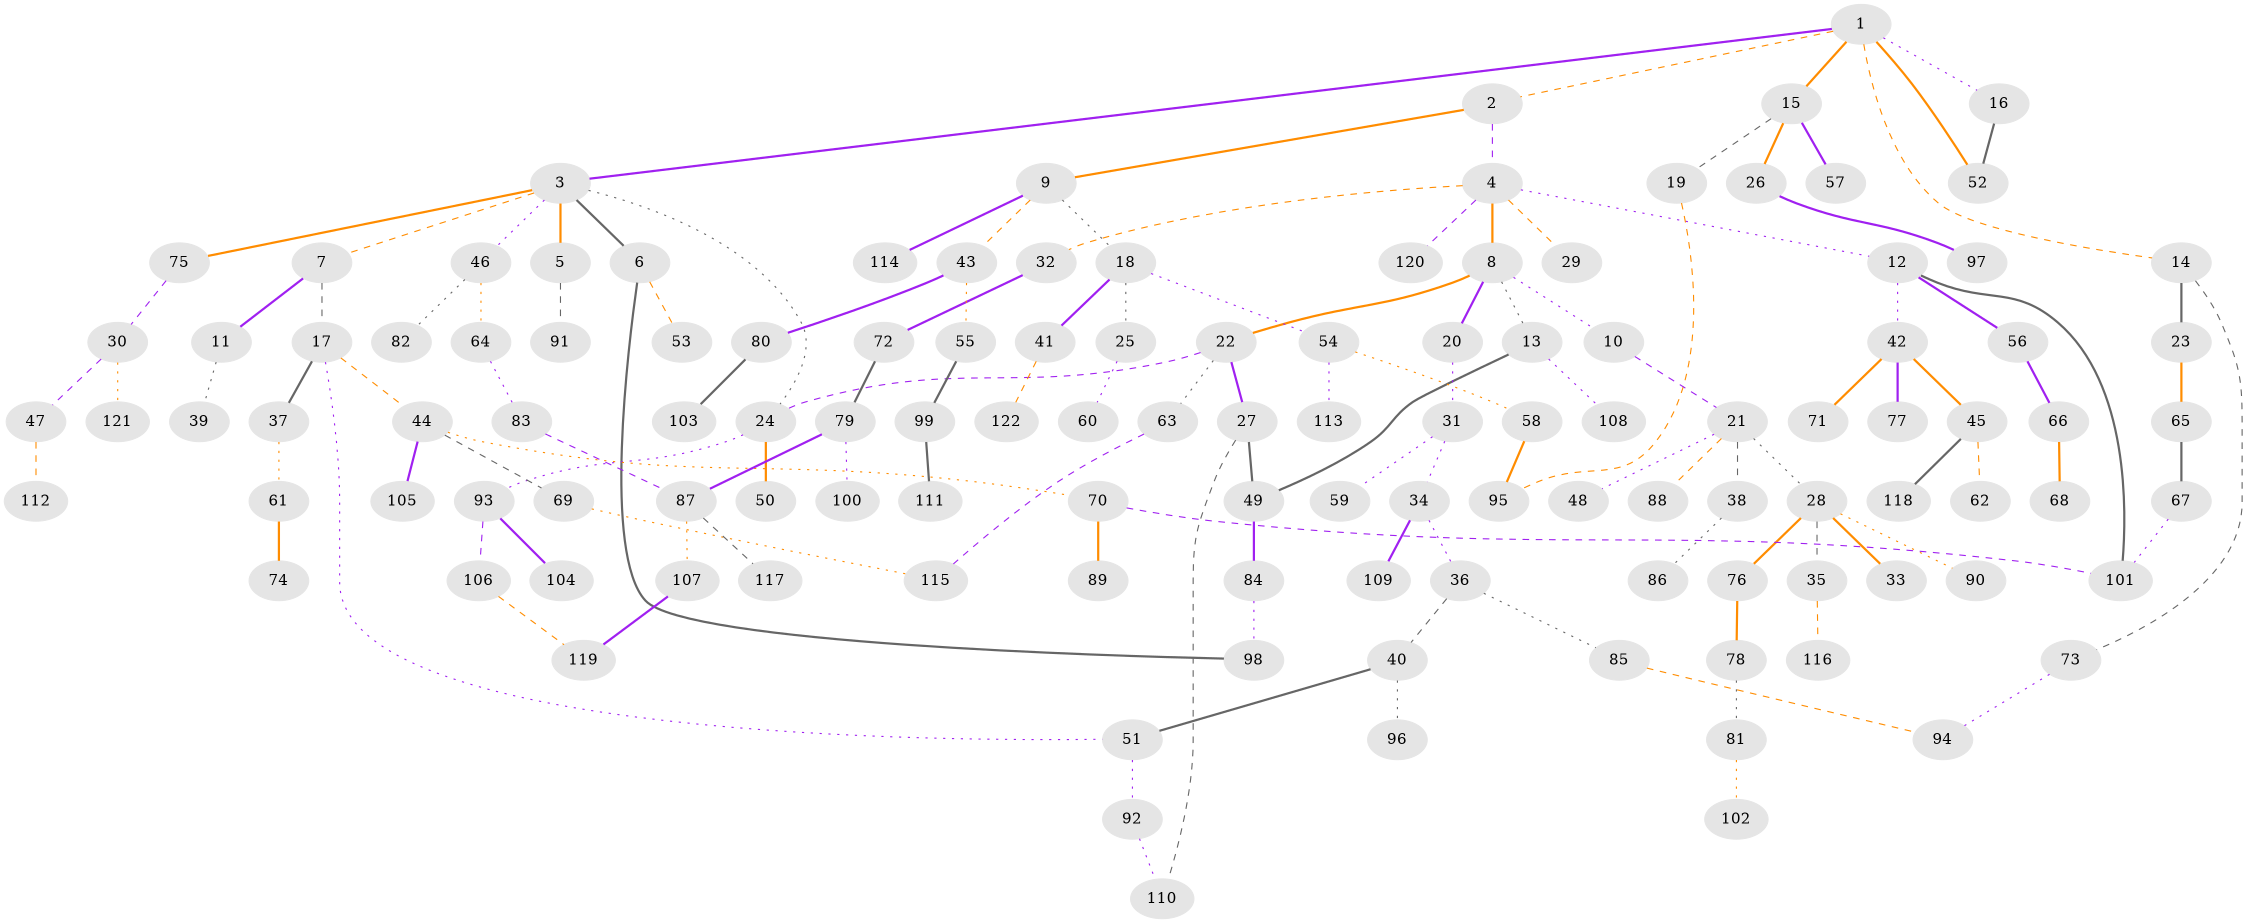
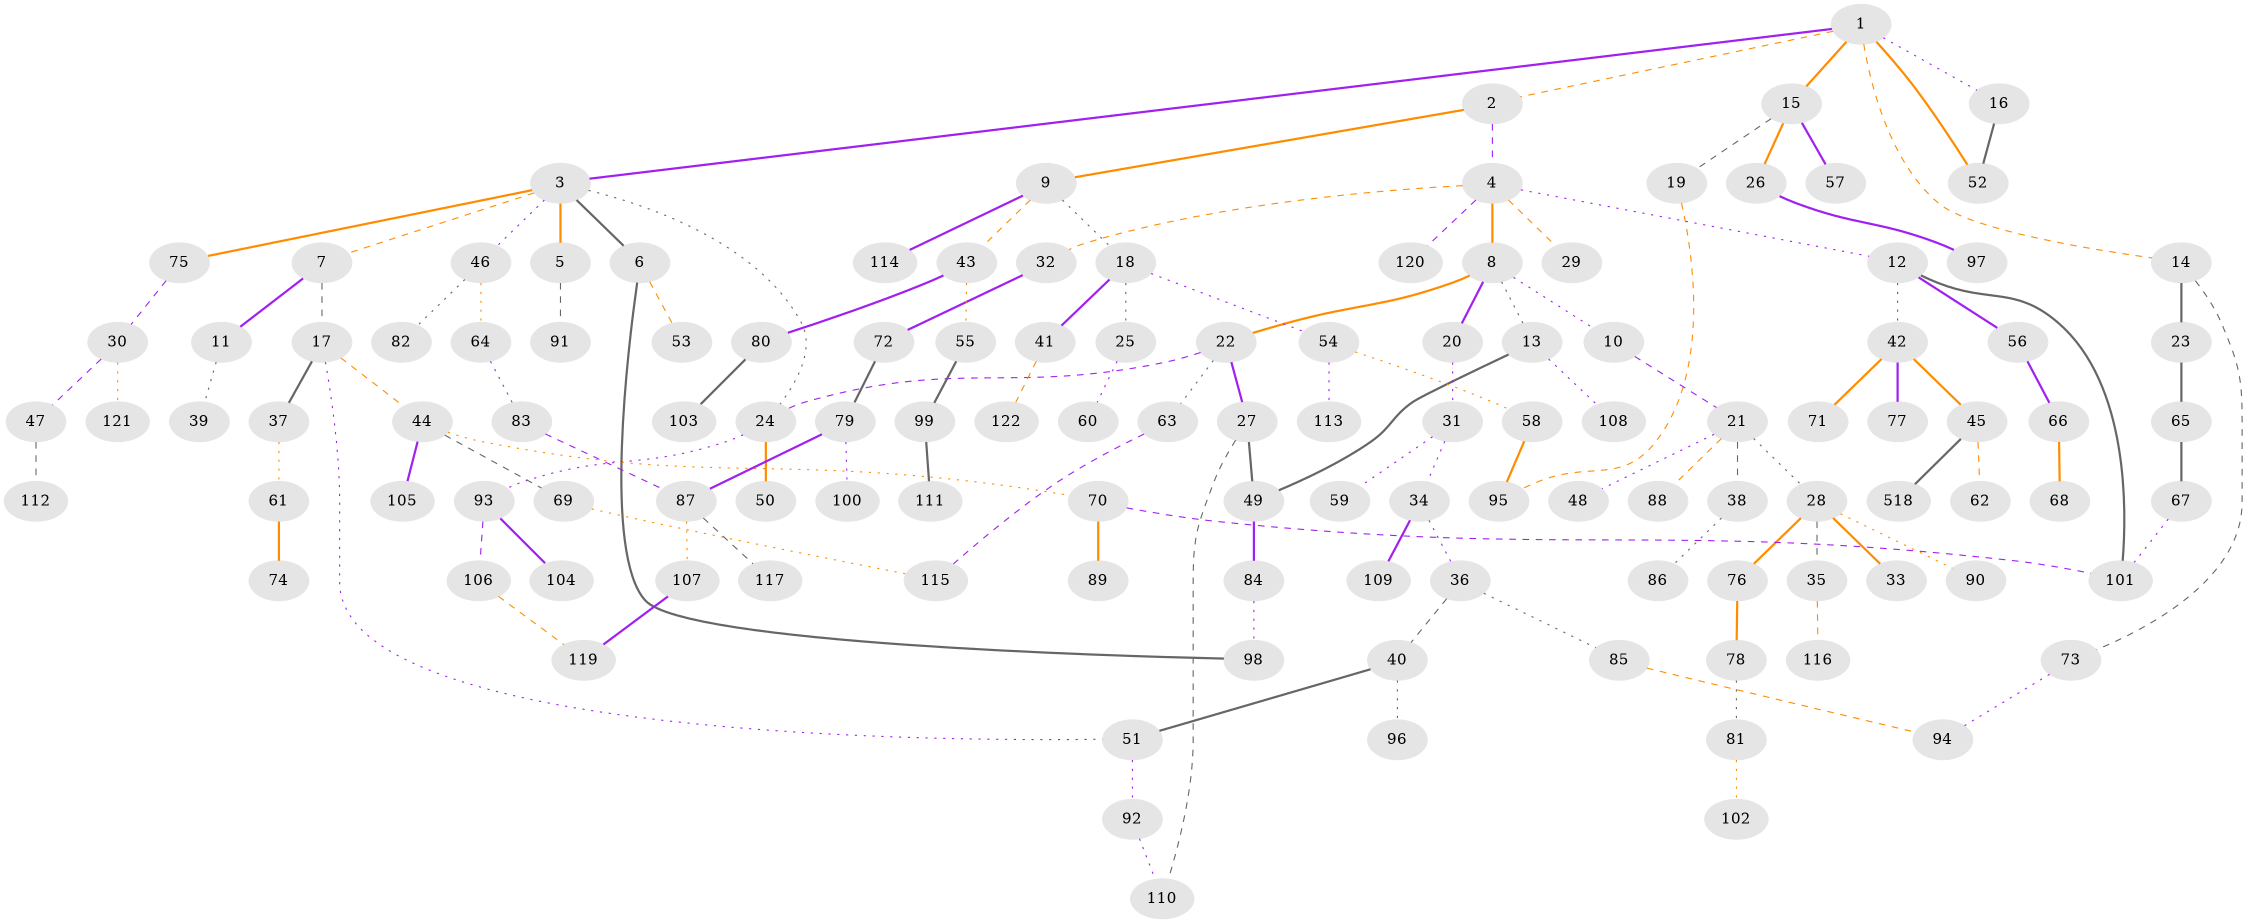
edge "23" -- "65": color darkorange -> gray40
edge "47" -- "112": color darkorange -> gray40
node "118": label "118" -> "518"
